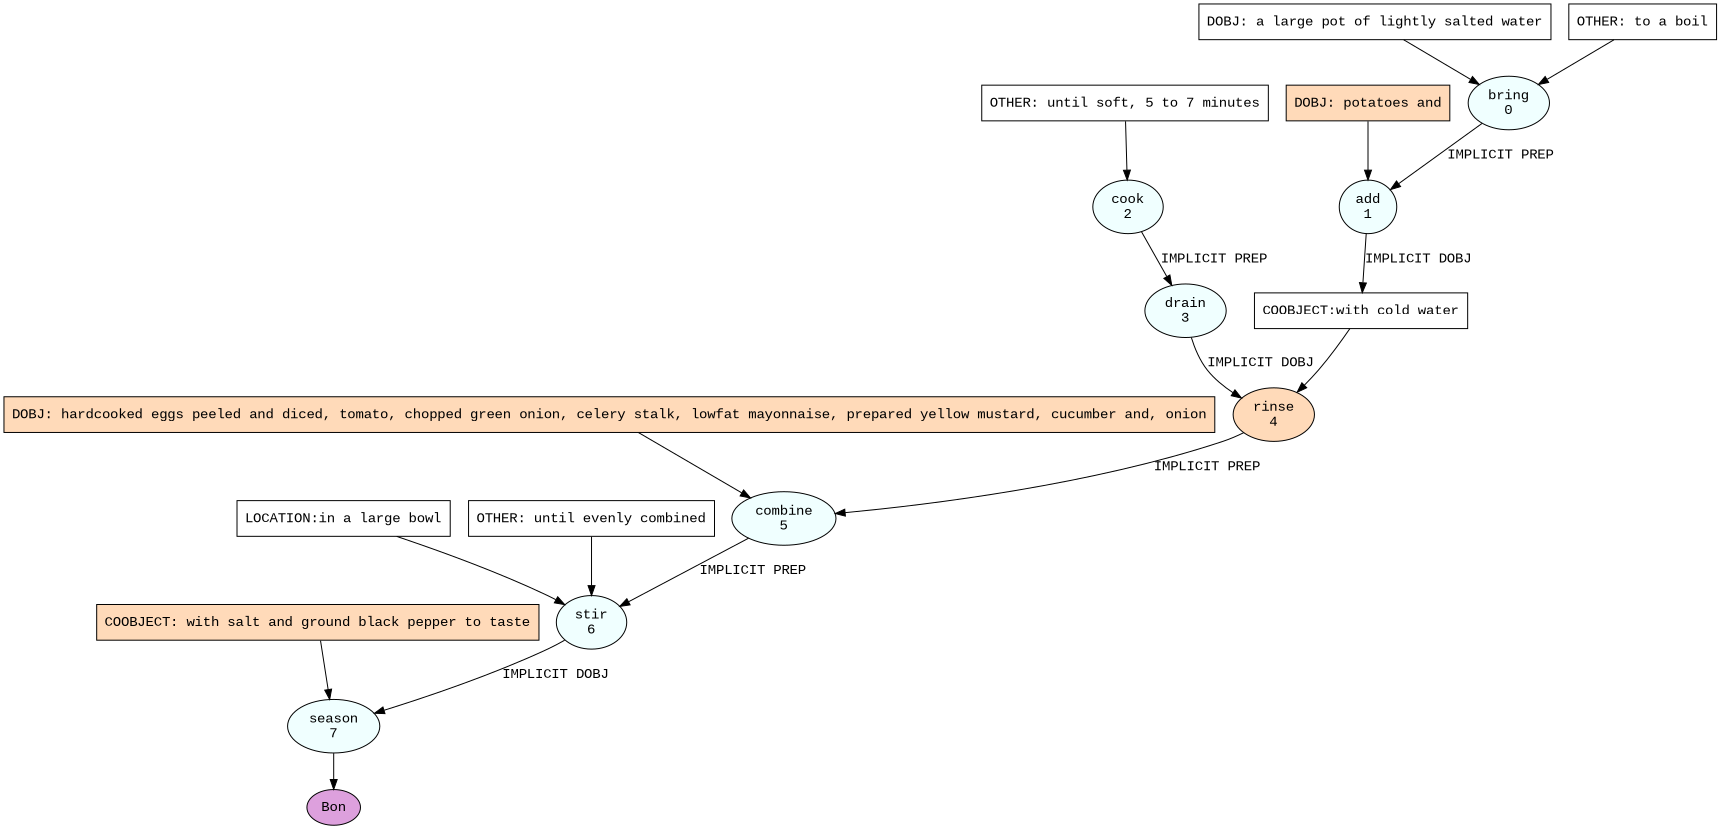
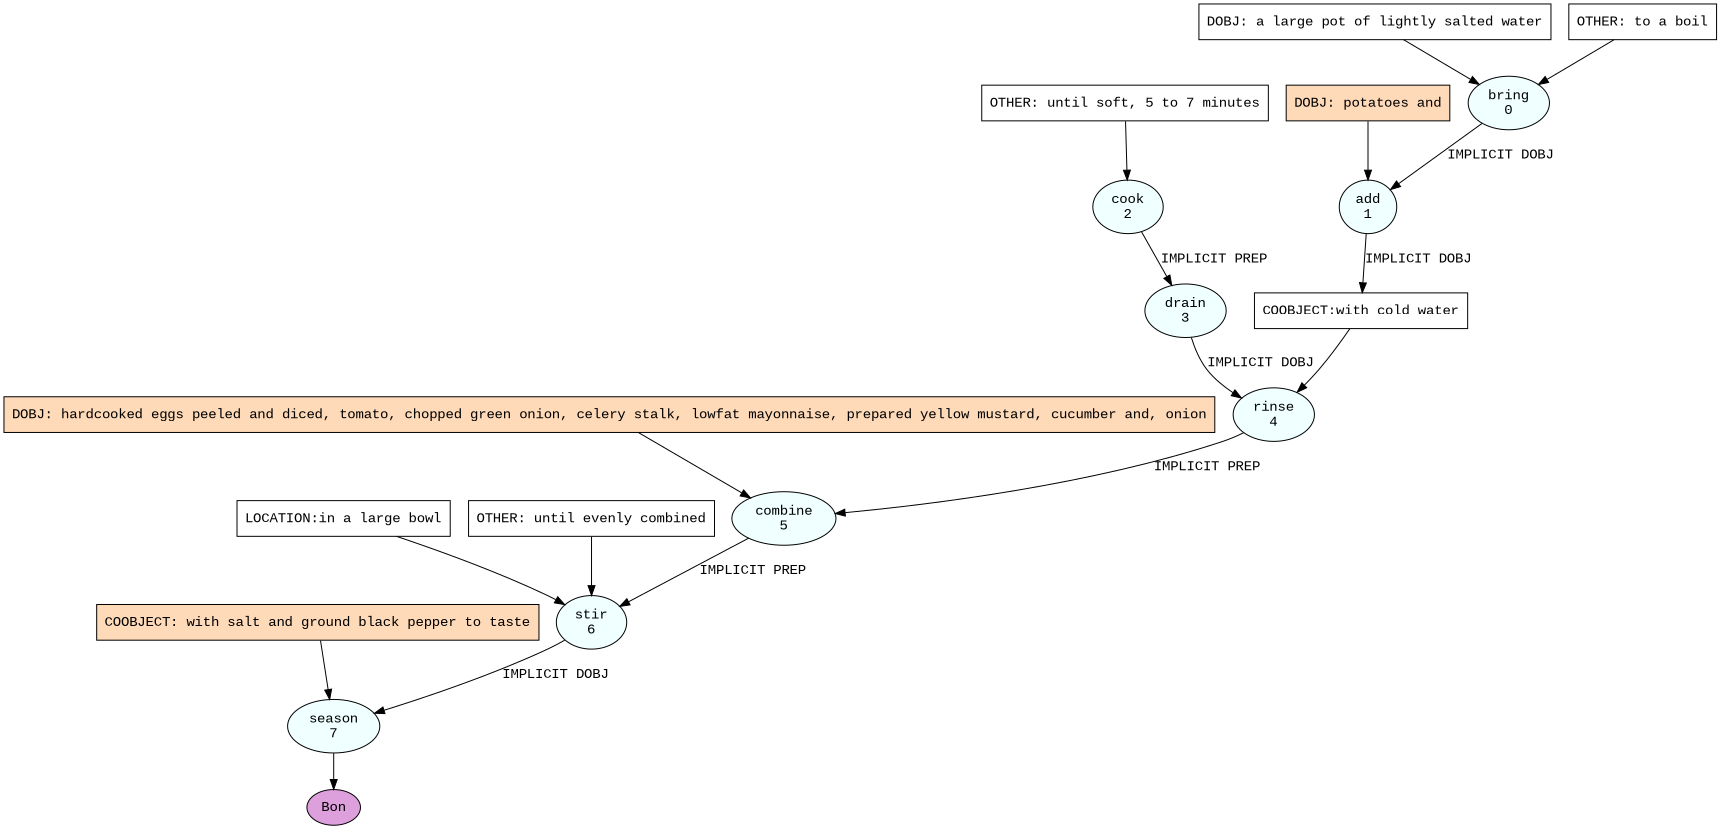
edge "bring 0" -> "add 1": label "IMPLICIT PREP" -> "IMPLICIT DOBJ"
node "rinse 4": fillcolor peachpuff -> azure
